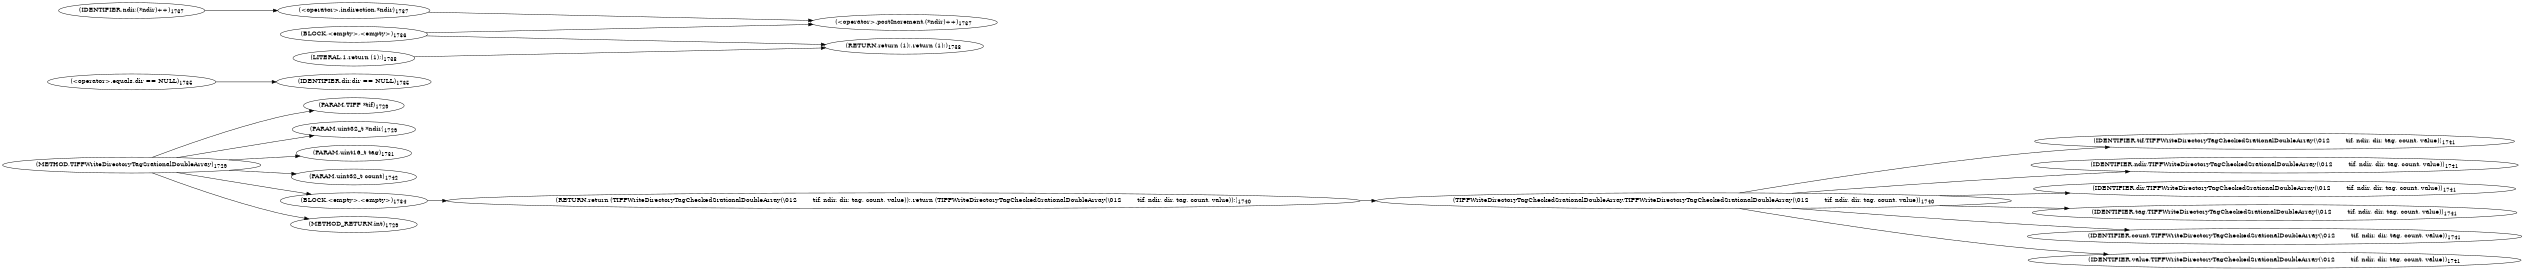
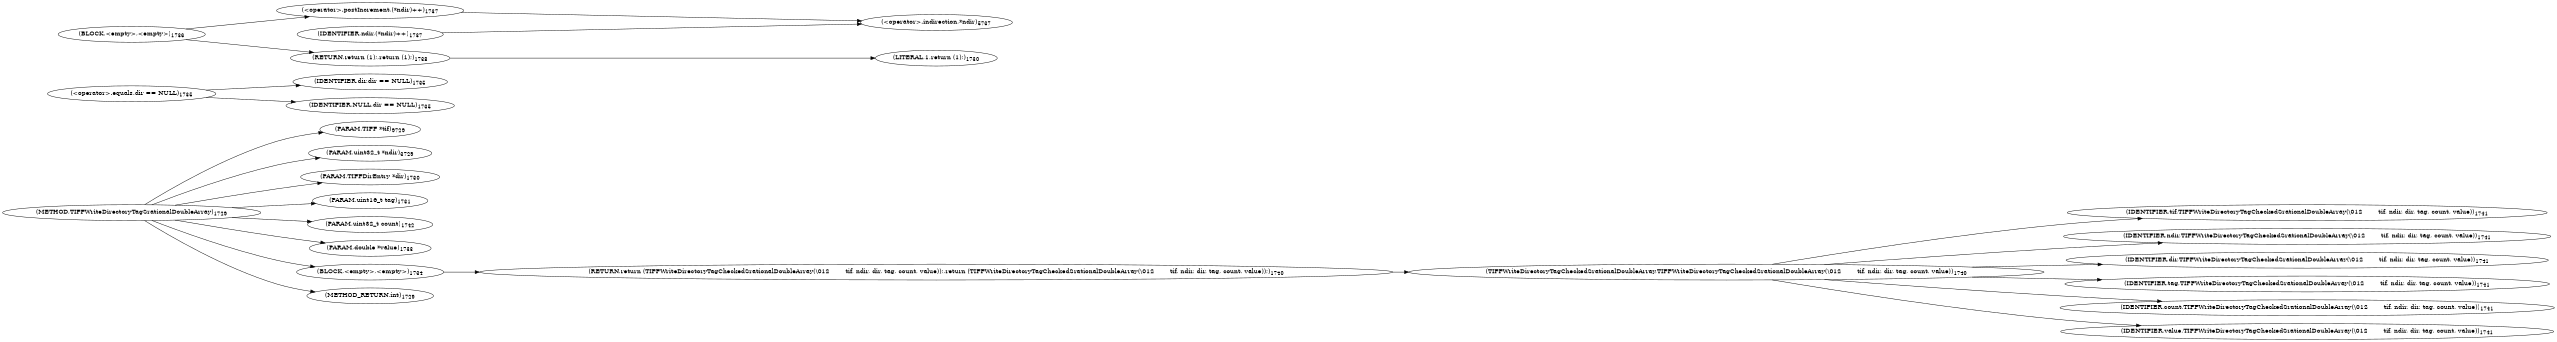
node "(<operator>.indirection,*ndir)": text "1737" -> "5737"
edge "(<operator>.indirection,*ndir)" -> "(<operator>.postIncrement,(*ndir)++)": reversed
edge "(LITERAL,1,return (1);)" -> "(RETURN,return (1);,return (1);)": reversed
node "(LITERAL,1,return (1);)": text "1738" -> "1730"
node "(PARAM,TIFF *tif)": text "1729" -> "9729"
node "(IDENTIFIER,NULL,dir == NULL)": added
node "(PARAM,uint32_t *ndir)": text "1729" -> "3729"
node "(PARAM,TIFFDirEntry *dir)": added
node "(PARAM,double *value)": added
